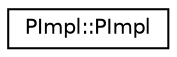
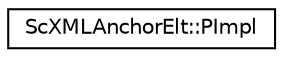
node "PImpl::PImpl": label "PImpl::PImpl" -> "ScXMLAnchorElt::PImpl"
